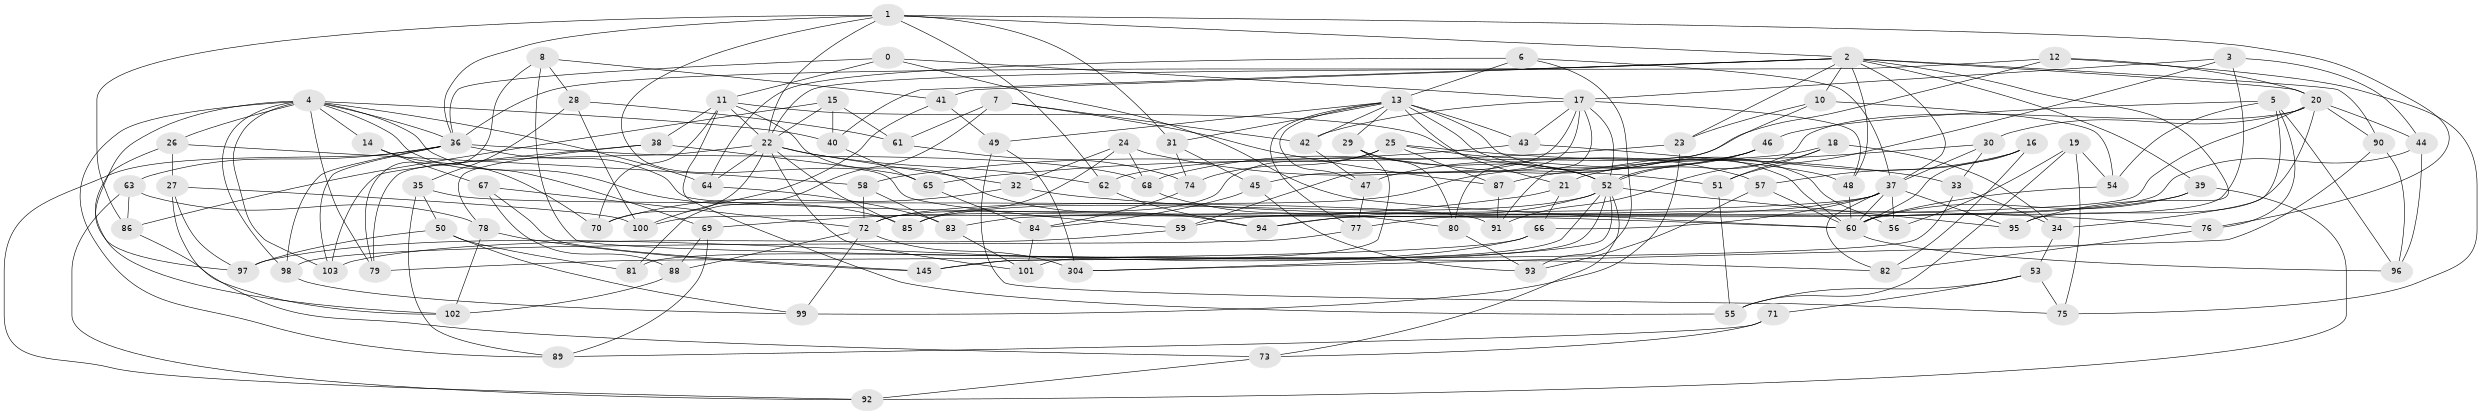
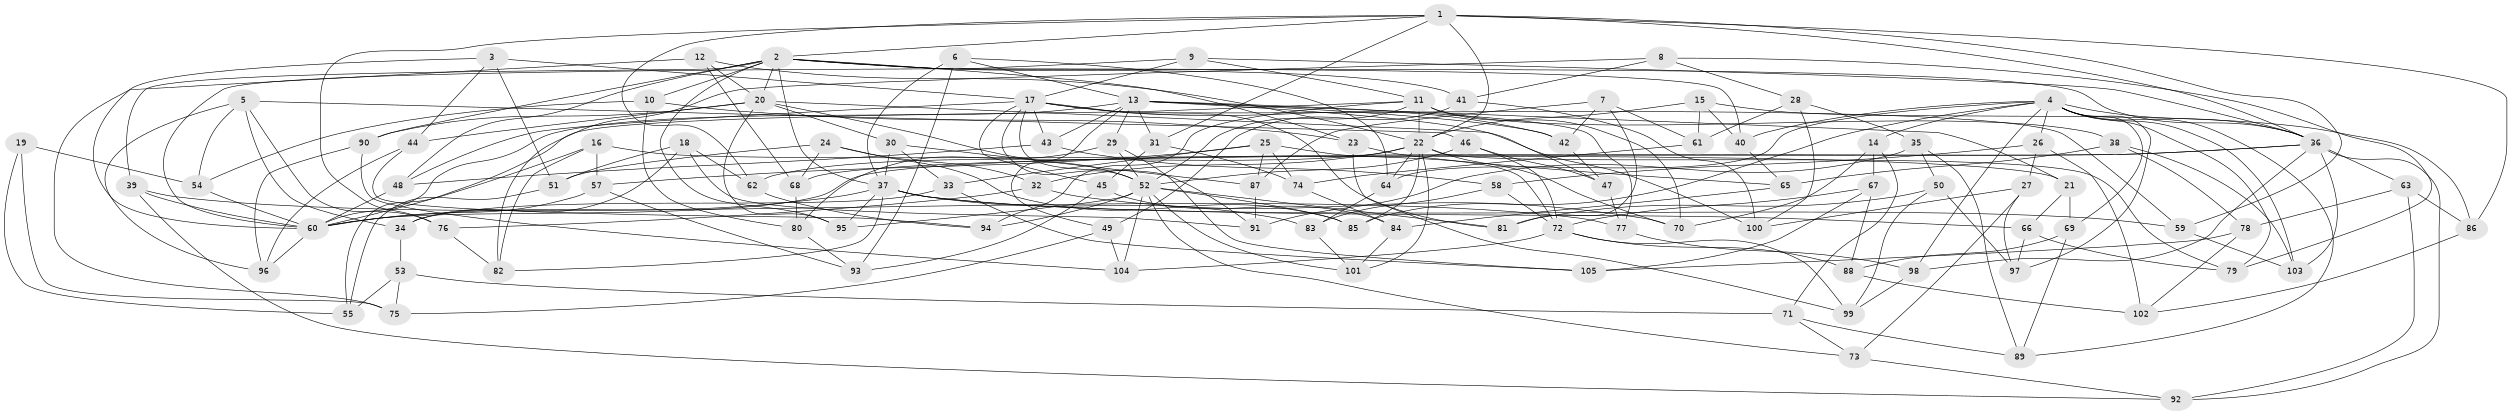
node "0": label "0" -> "9"
edge "17" -- "81": added
node "56": removed
edge "14" -- "71": added
node "145": label "145" -> "105"
node "304": label "304" -> "104"
